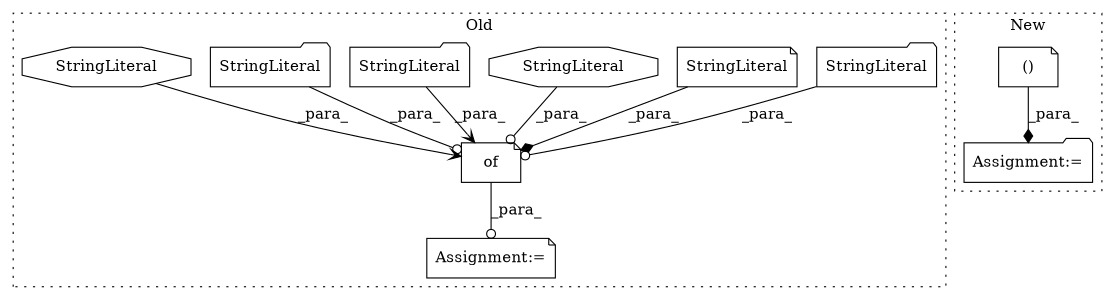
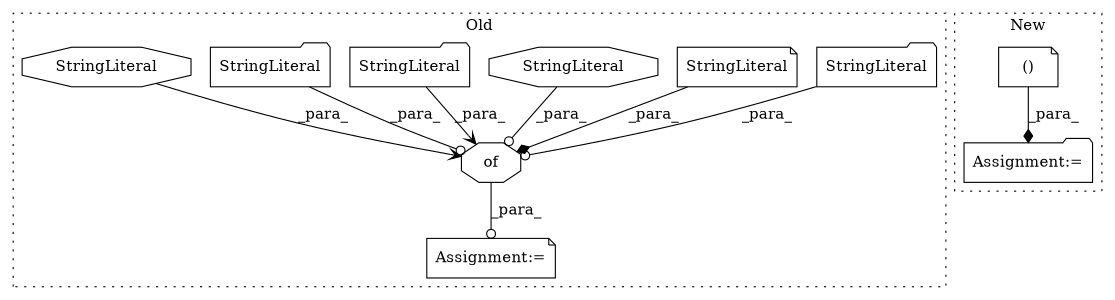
node "of": shape note -> octagon
